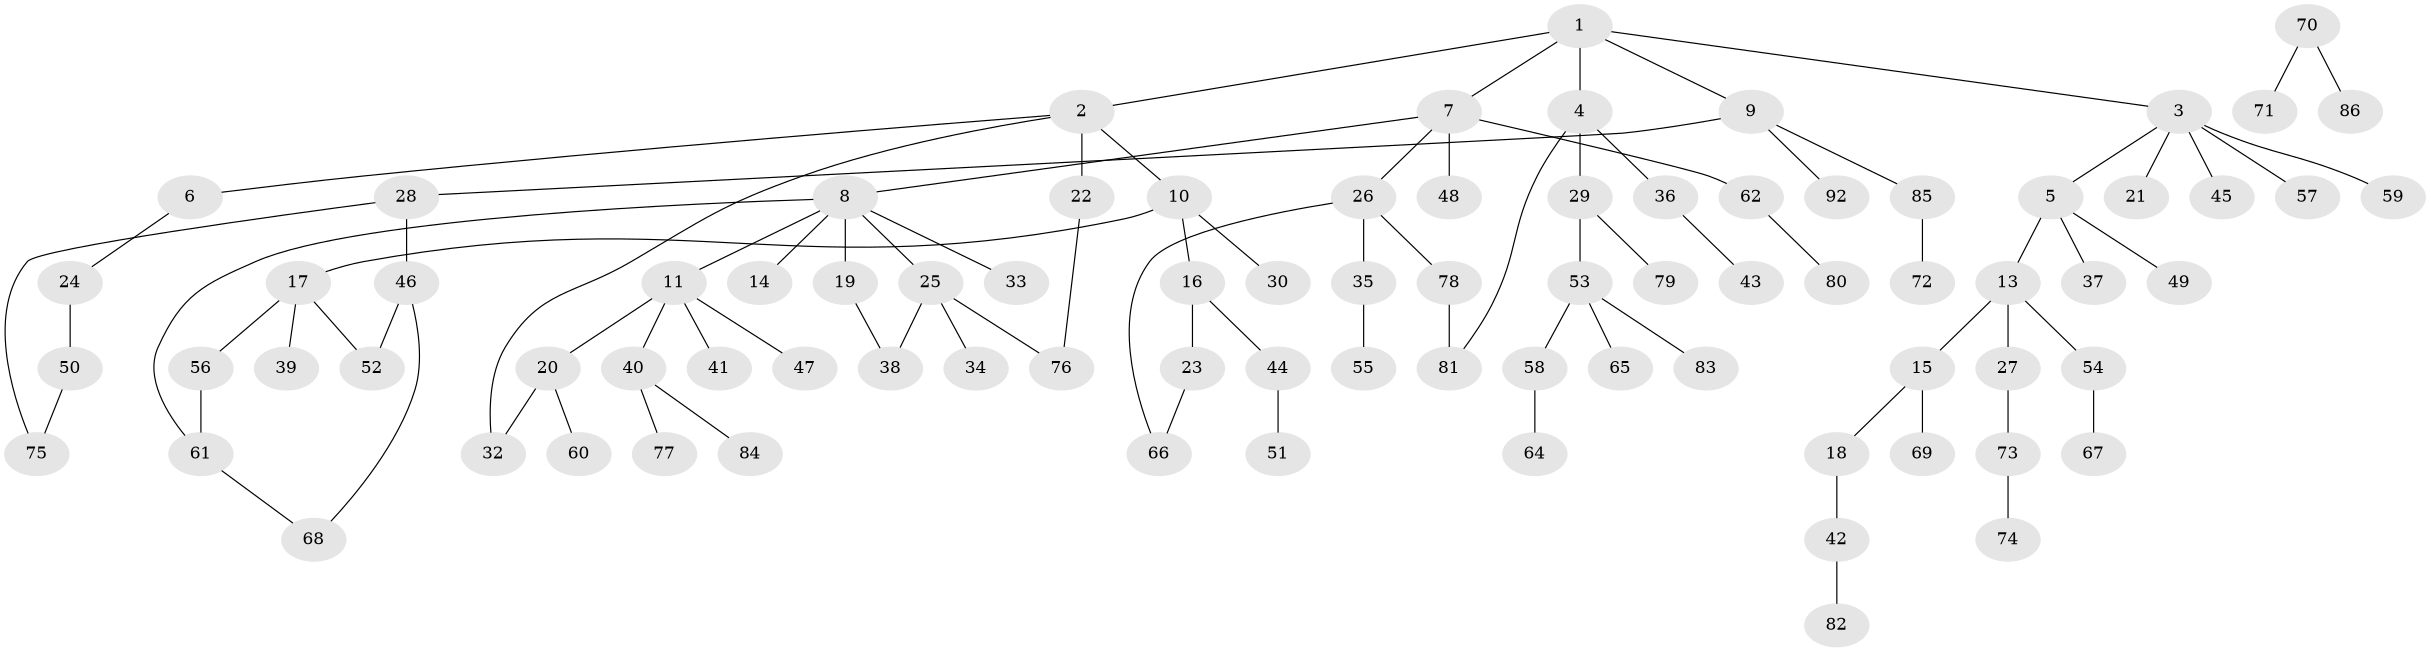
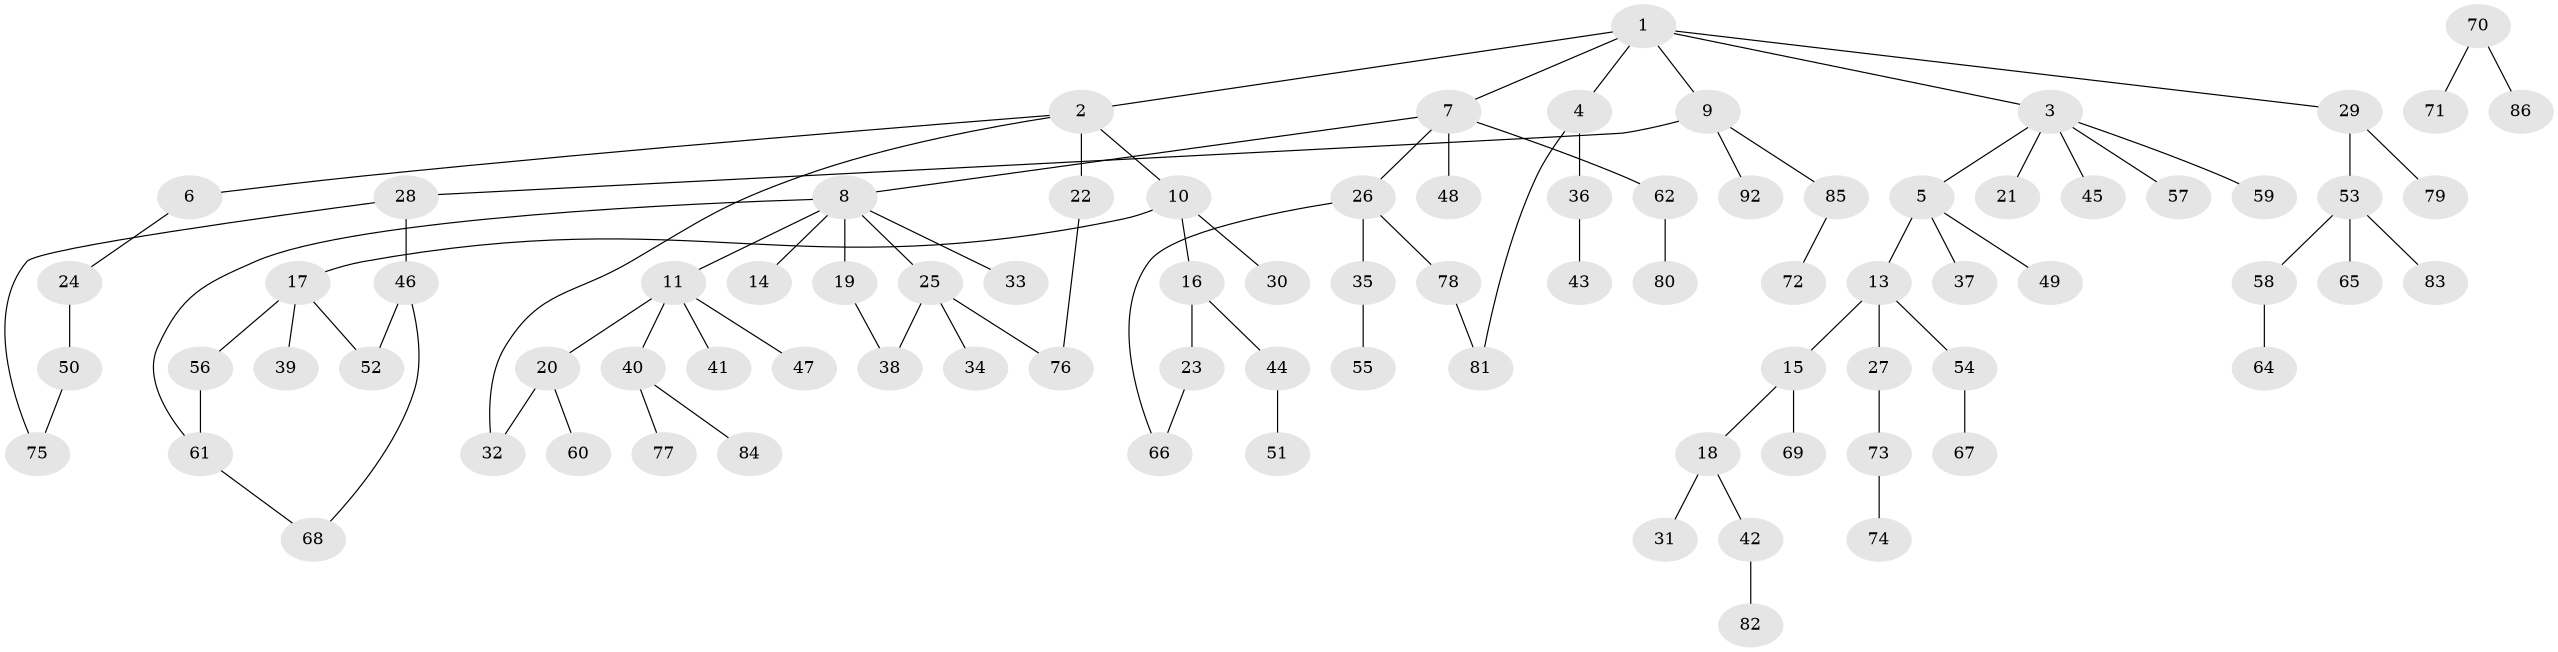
edge "4" -- "29": now "1" -- "29"
node "31": added
